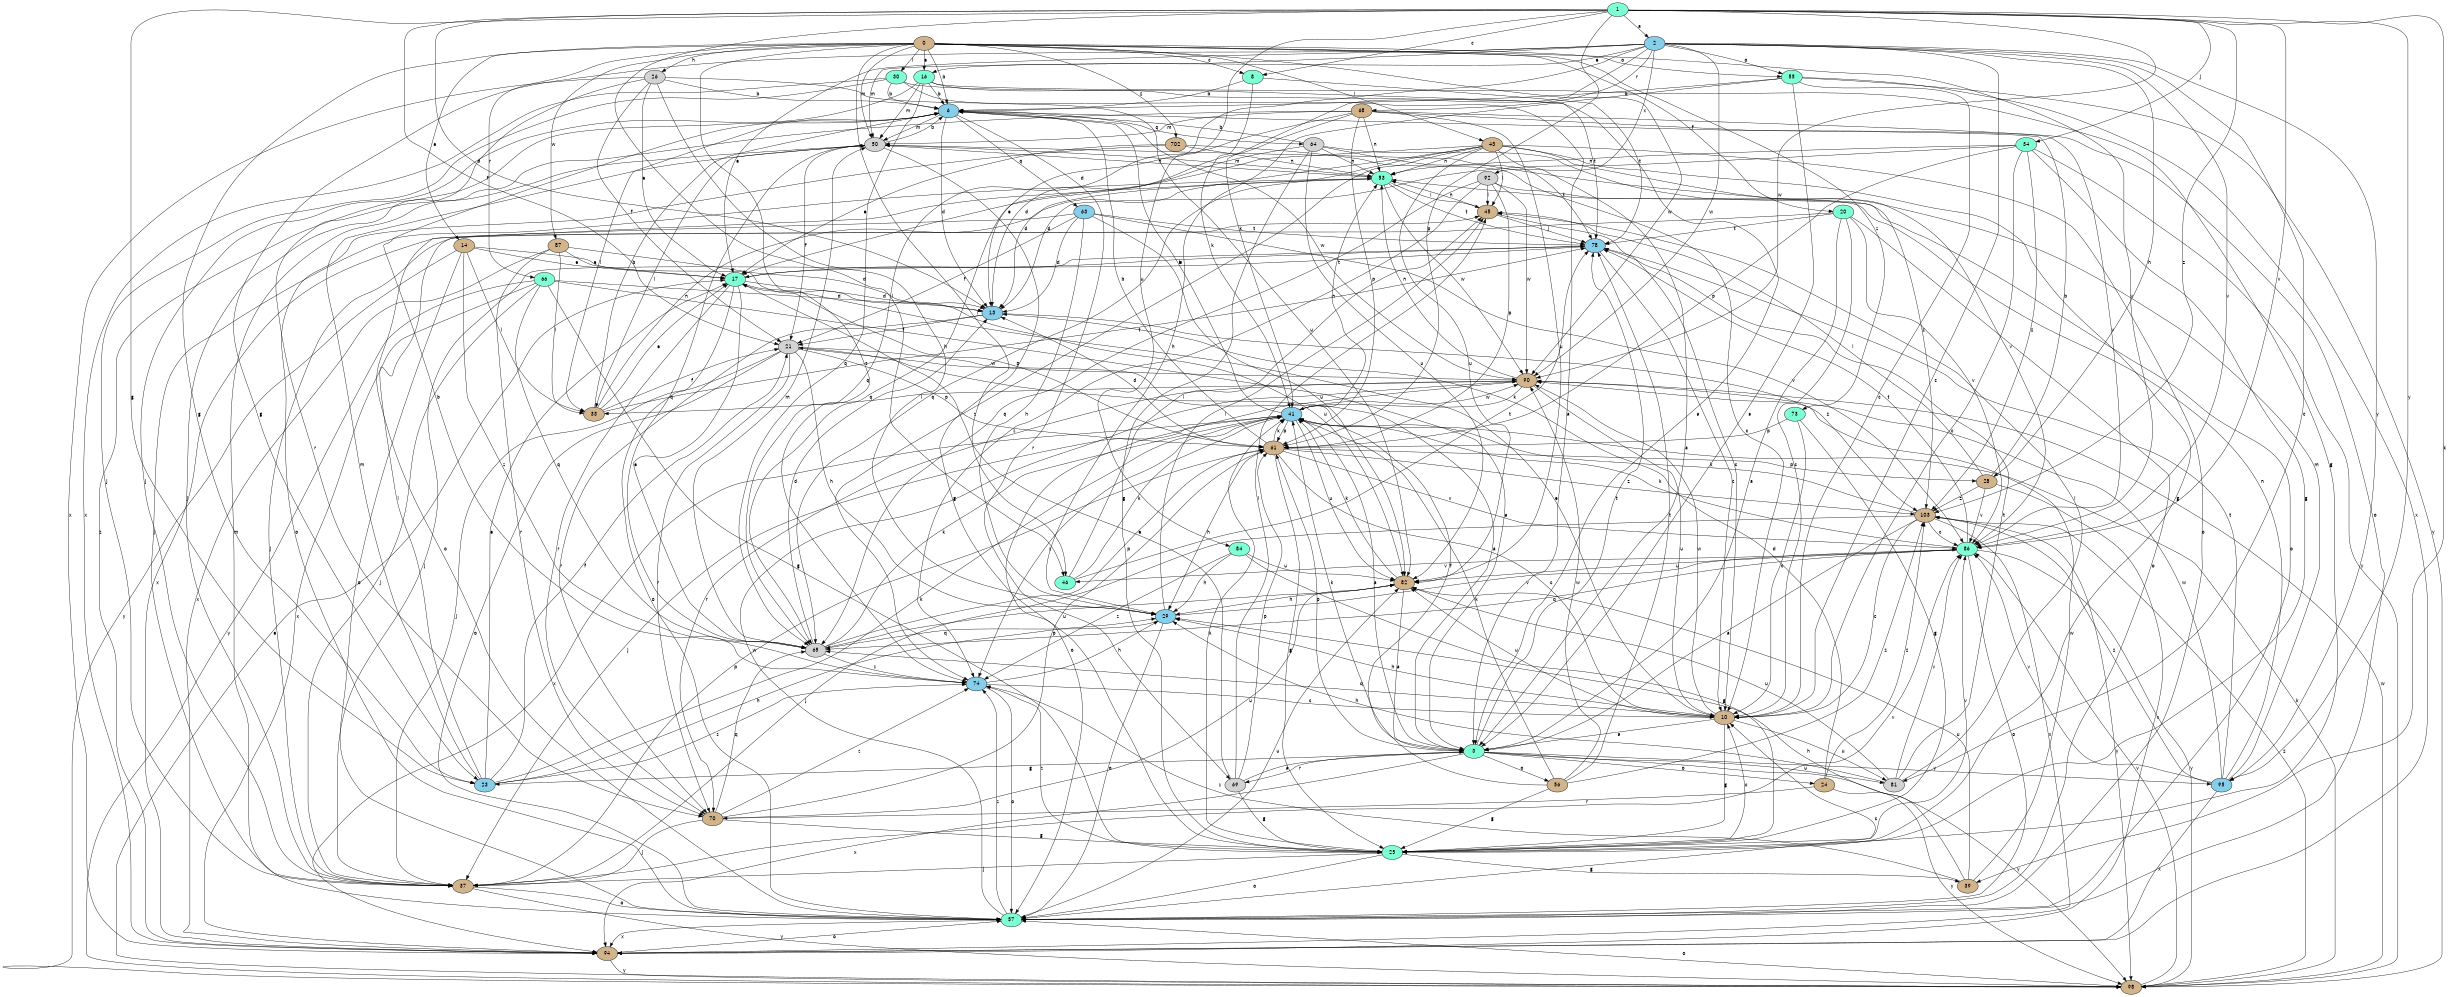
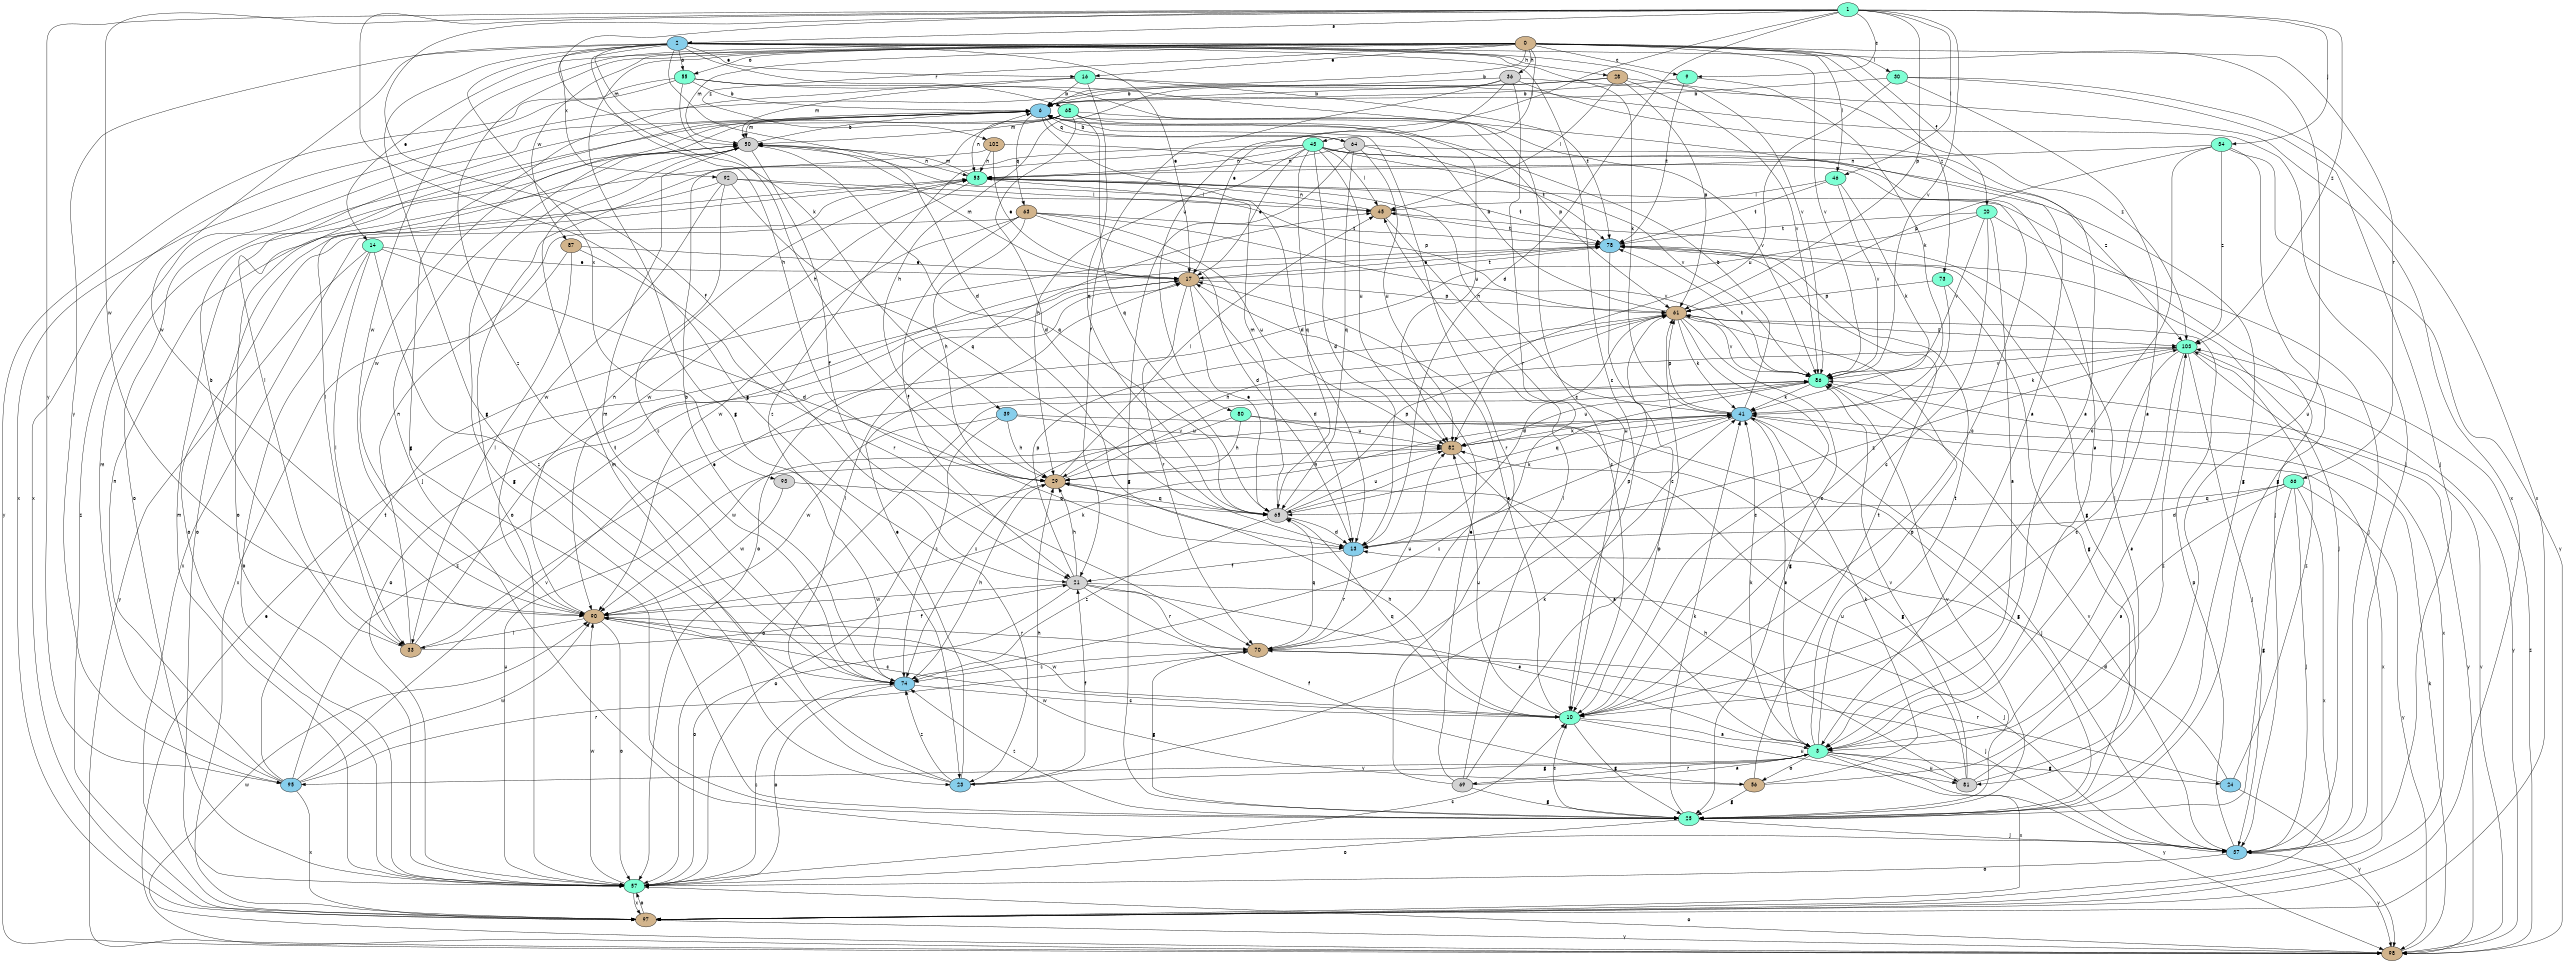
node "26": label "26" -> "36"
node "8": label "8" -> "9"
node "68": fillcolor tan -> aquamarine
node "702": label "702" -> "102"
node "43": fillcolor tan -> aquamarine
edge "34" -> "13": removed, label "d"
node "63": fillcolor skyblue -> tan
edge "17" -> "50": added, label "m"
edge "45" -> "78": label "j" -> "t"
node "14": fillcolor tan -> aquamarine
edge "43" -> "29": added, label "h"
edge "2" -> "29": added, label "h"
node "17": fillcolor aquamarine -> tan
edge "87" -> "82": removed, label "u"
edge "63" -> "90": added, label "w"
edge "2" -> "81": label "c" -> "u"
edge "74" -> "50": added, label "m"
edge "6" -> "69": reversed
edge "61" -> "28": reversed
edge "56" -> "21": reversed
node "93": added
node "103": fillcolor tan -> aquamarine
edge "81" -> "78": label "t" -> "g"
edge "103" -> "86": label "c" -> "v"
node "84": label "84" -> "80"
edge "90" -> "10": label "u" -> "c"
edge "86" -> "46": reversed
node "29": fillcolor skyblue -> tan
edge "95" -> "70": added, label "r"
node "10": fillcolor tan -> aquamarine
edge "3" -> "24": label "o" -> "g"
node "24": fillcolor tan -> skyblue
edge "25" -> "39": reversed
node "37": fillcolor tan -> skyblue
node "39": fillcolor tan -> skyblue
node "94": label "94" -> "97"
